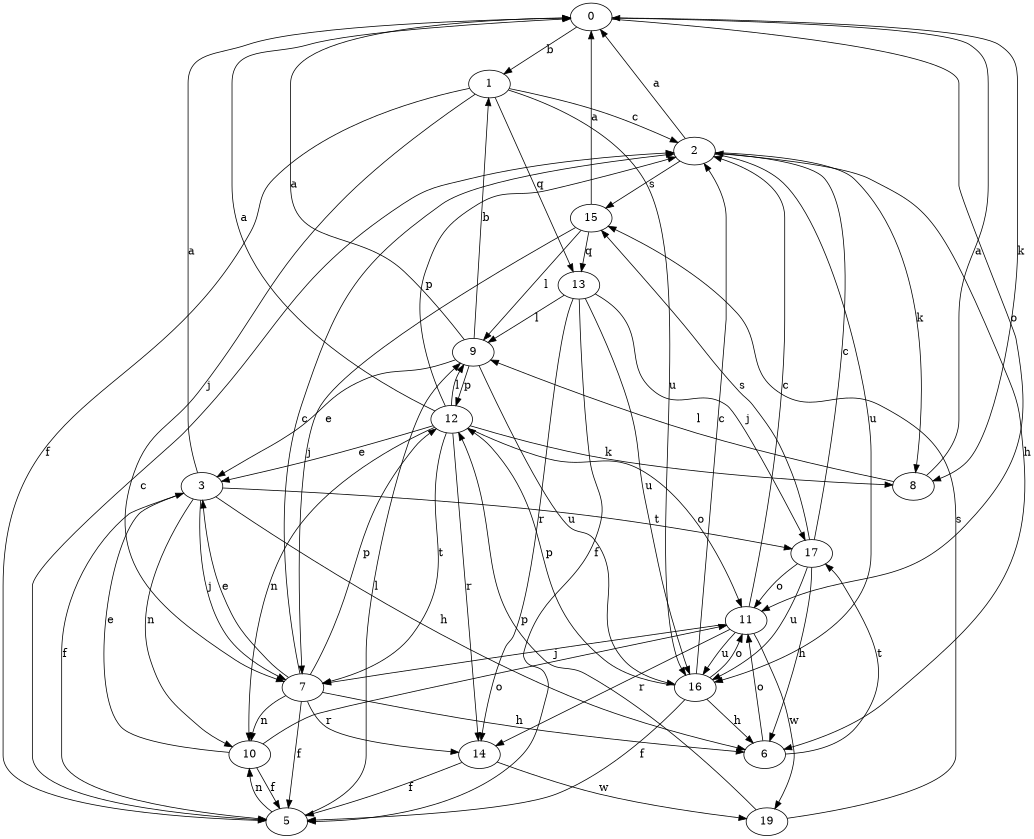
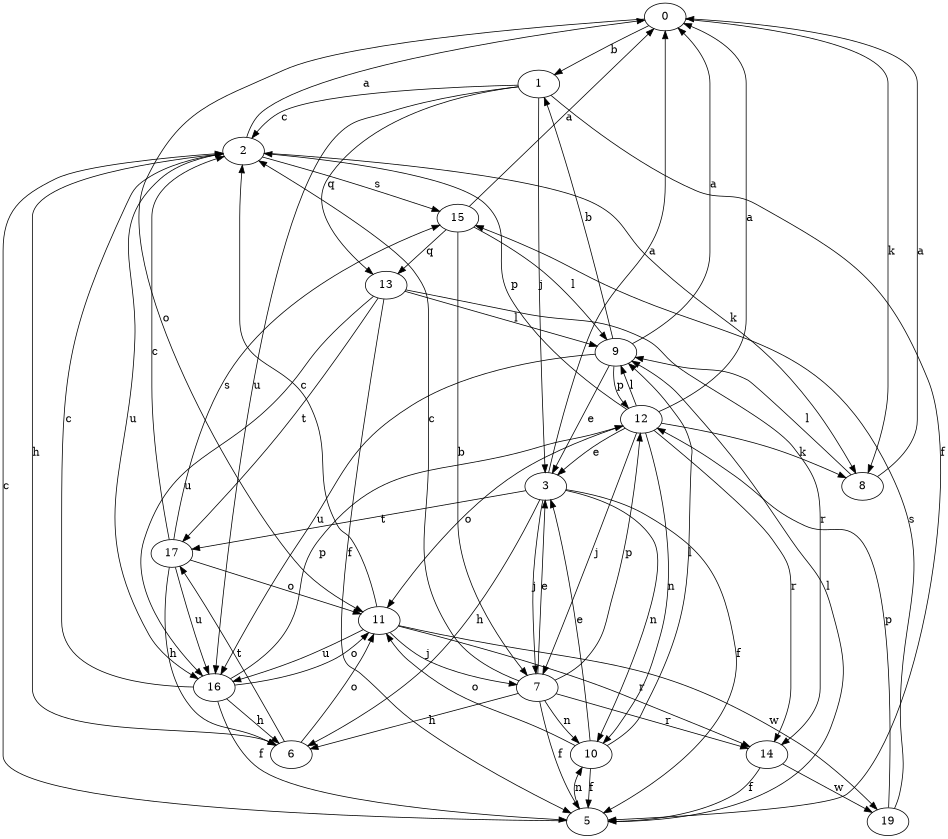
edge "1" -> "7": now "1" -> "3"
edge "13" -> "17": label "j" -> "t"
edge "15" -> "7": label "j" -> "b"
edge "12" -> "7": label "t" -> "j"
edge "10" -> "9": added, label "l"
